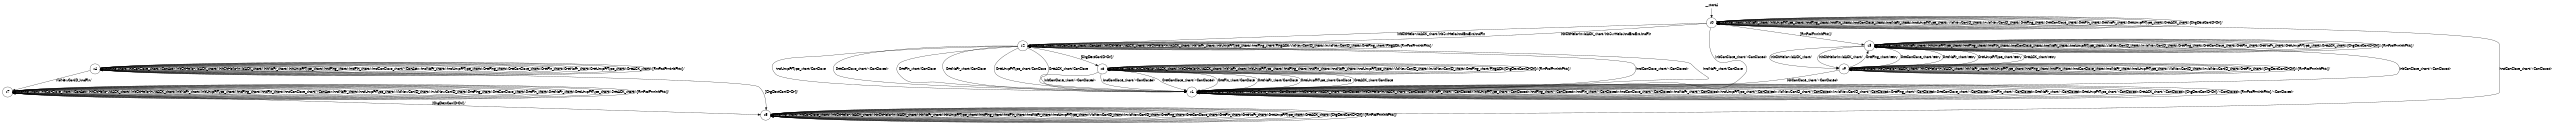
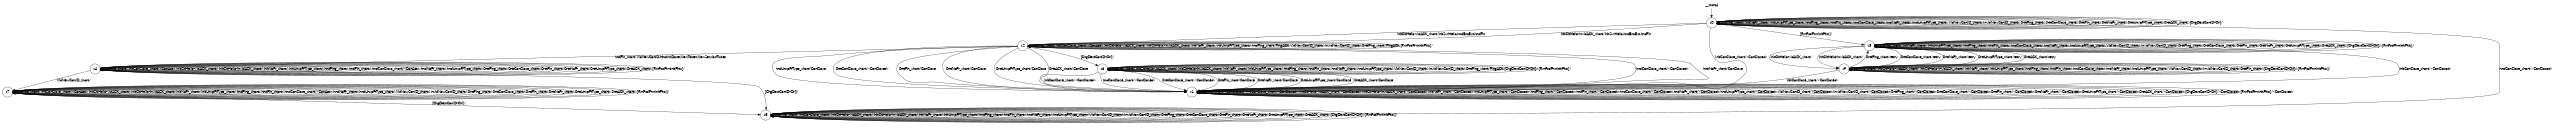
edge "s2" -> "s4": added, label "hndFin_short/VldNewConID,HndshkDone,NewToken,NewSessionTicket"
edge "s4" -> "s7": label "VldNewConID_hndFin/ " -> "VldNewConID_short/ "
